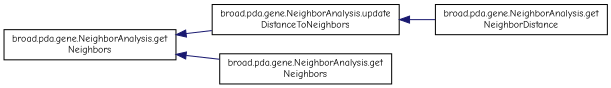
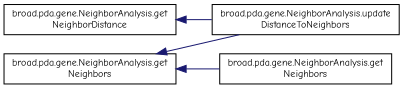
edge "broad.pda.gene.NeighborAnalysis.get NeighborDistance" -> "broad.pda.gene.NeighborAnalysis.update DistanceToNeighbors": reversed
